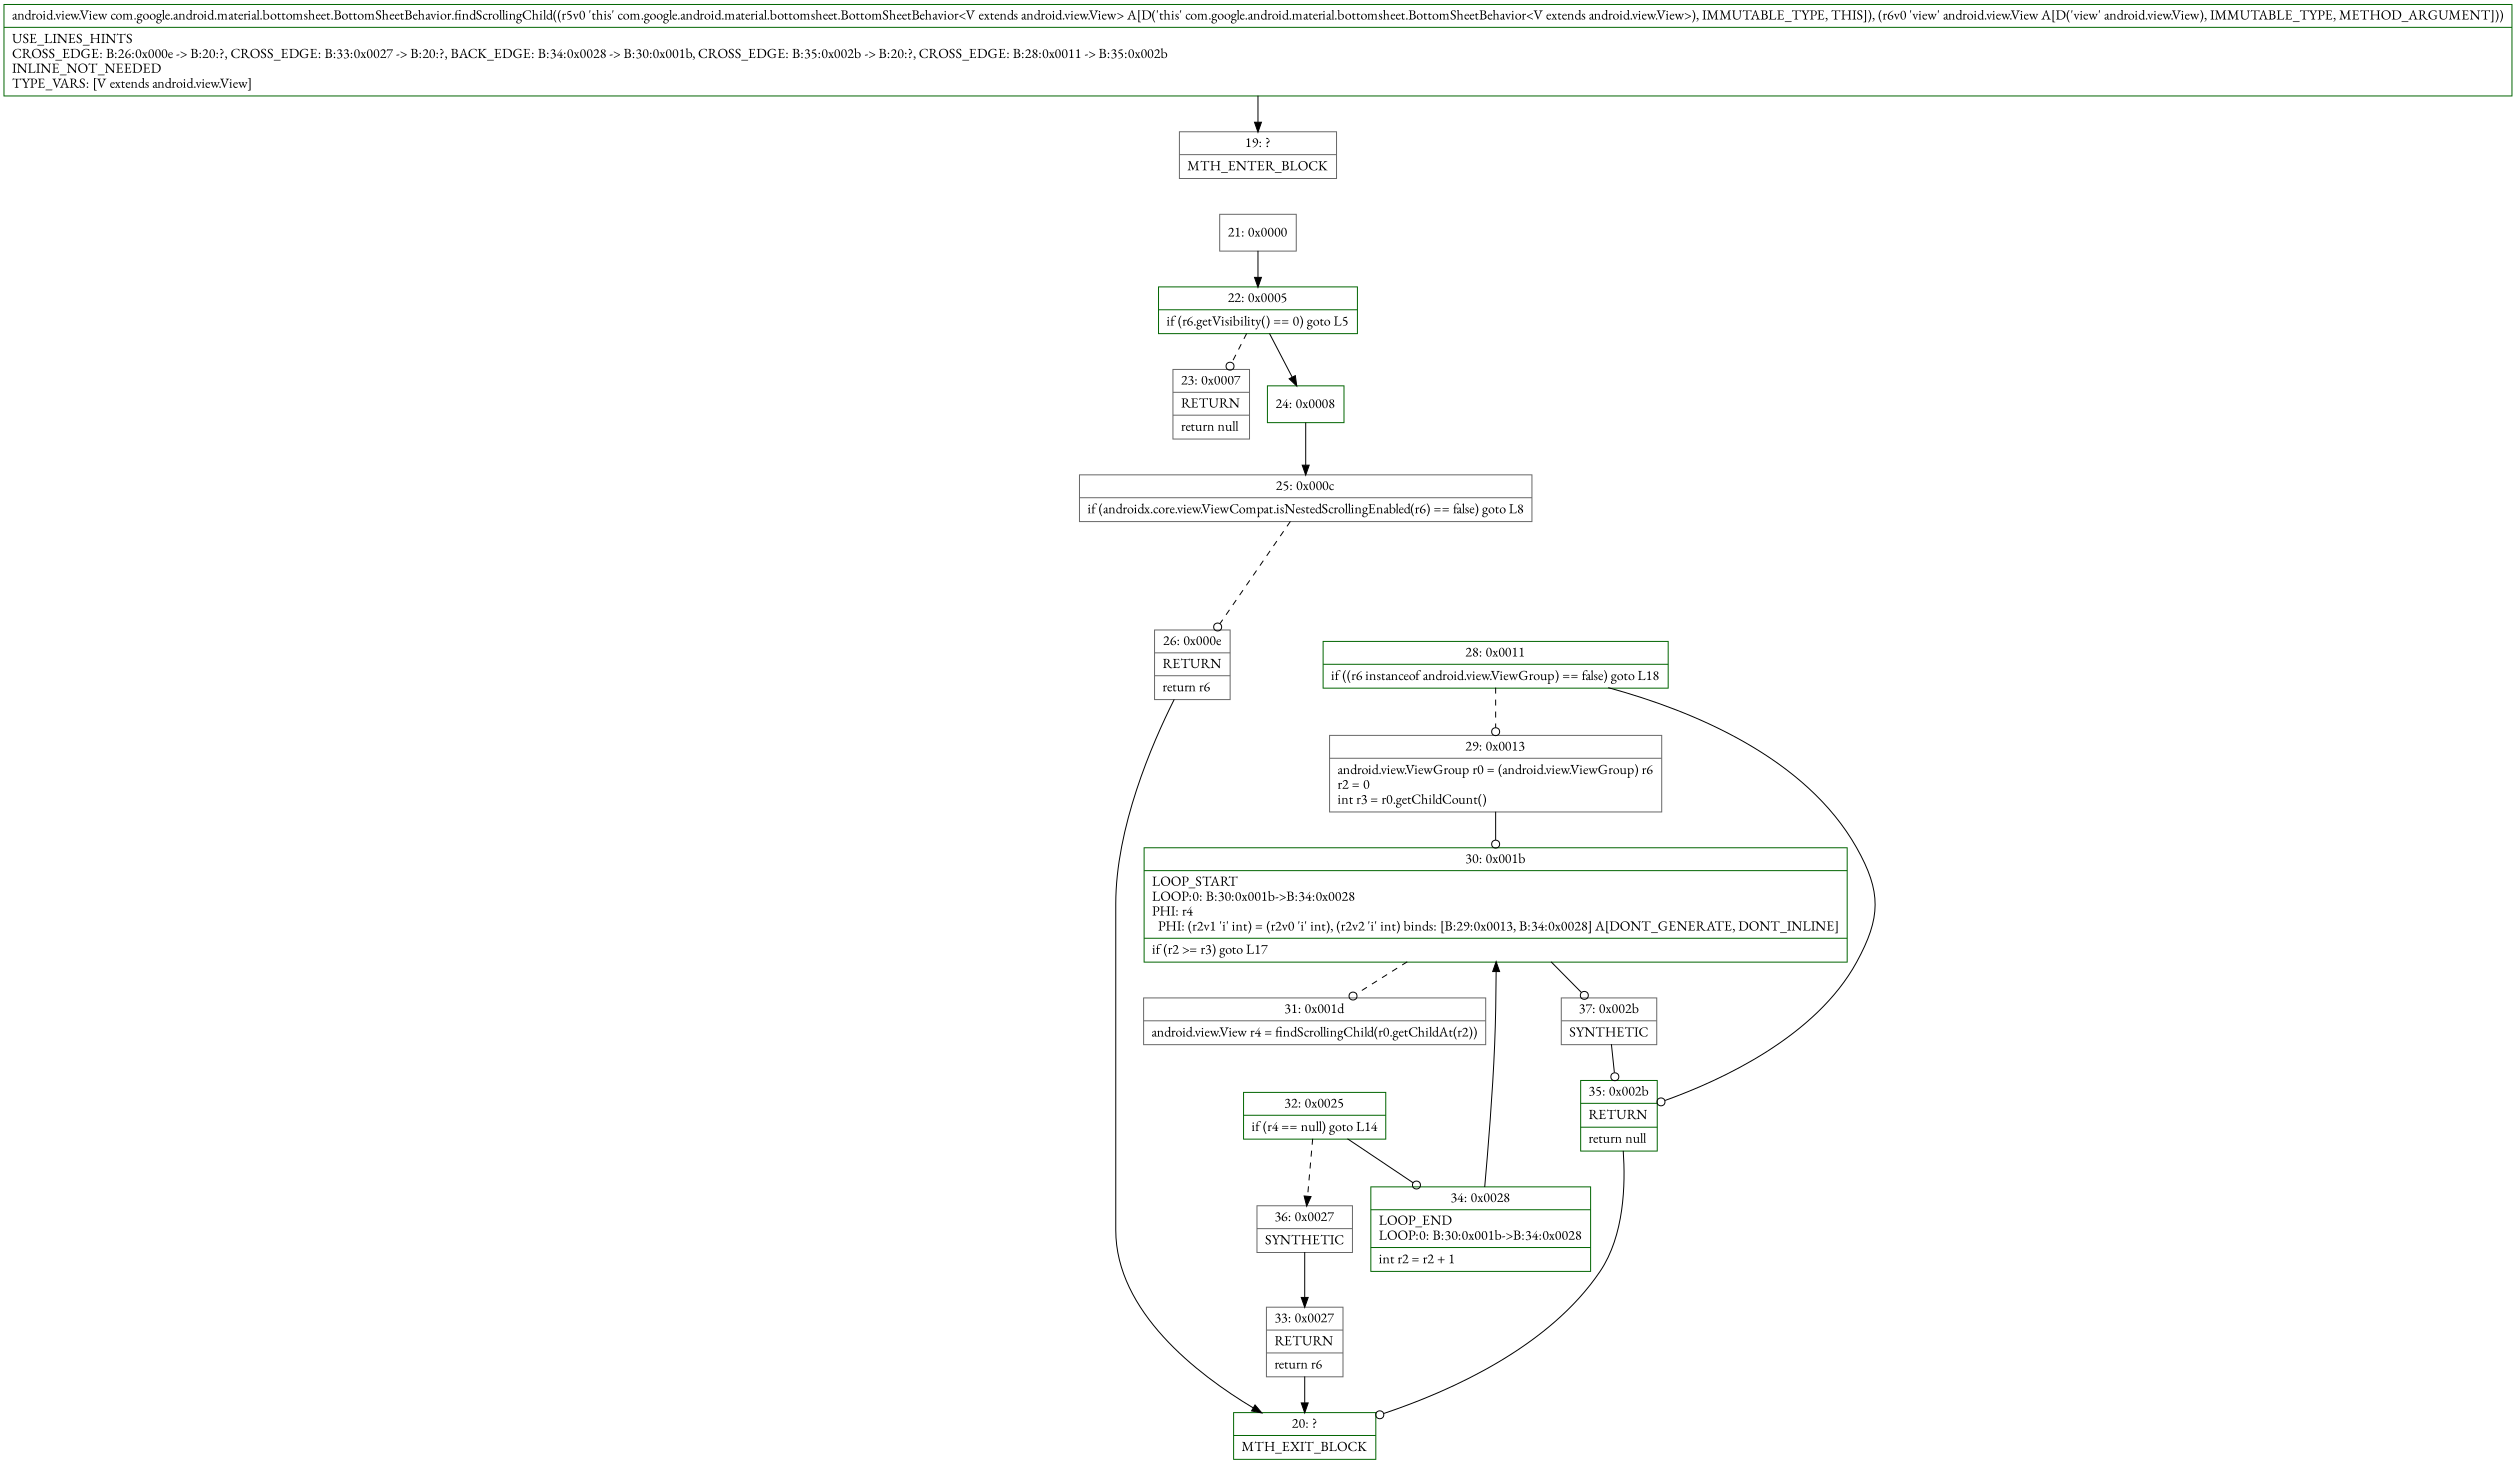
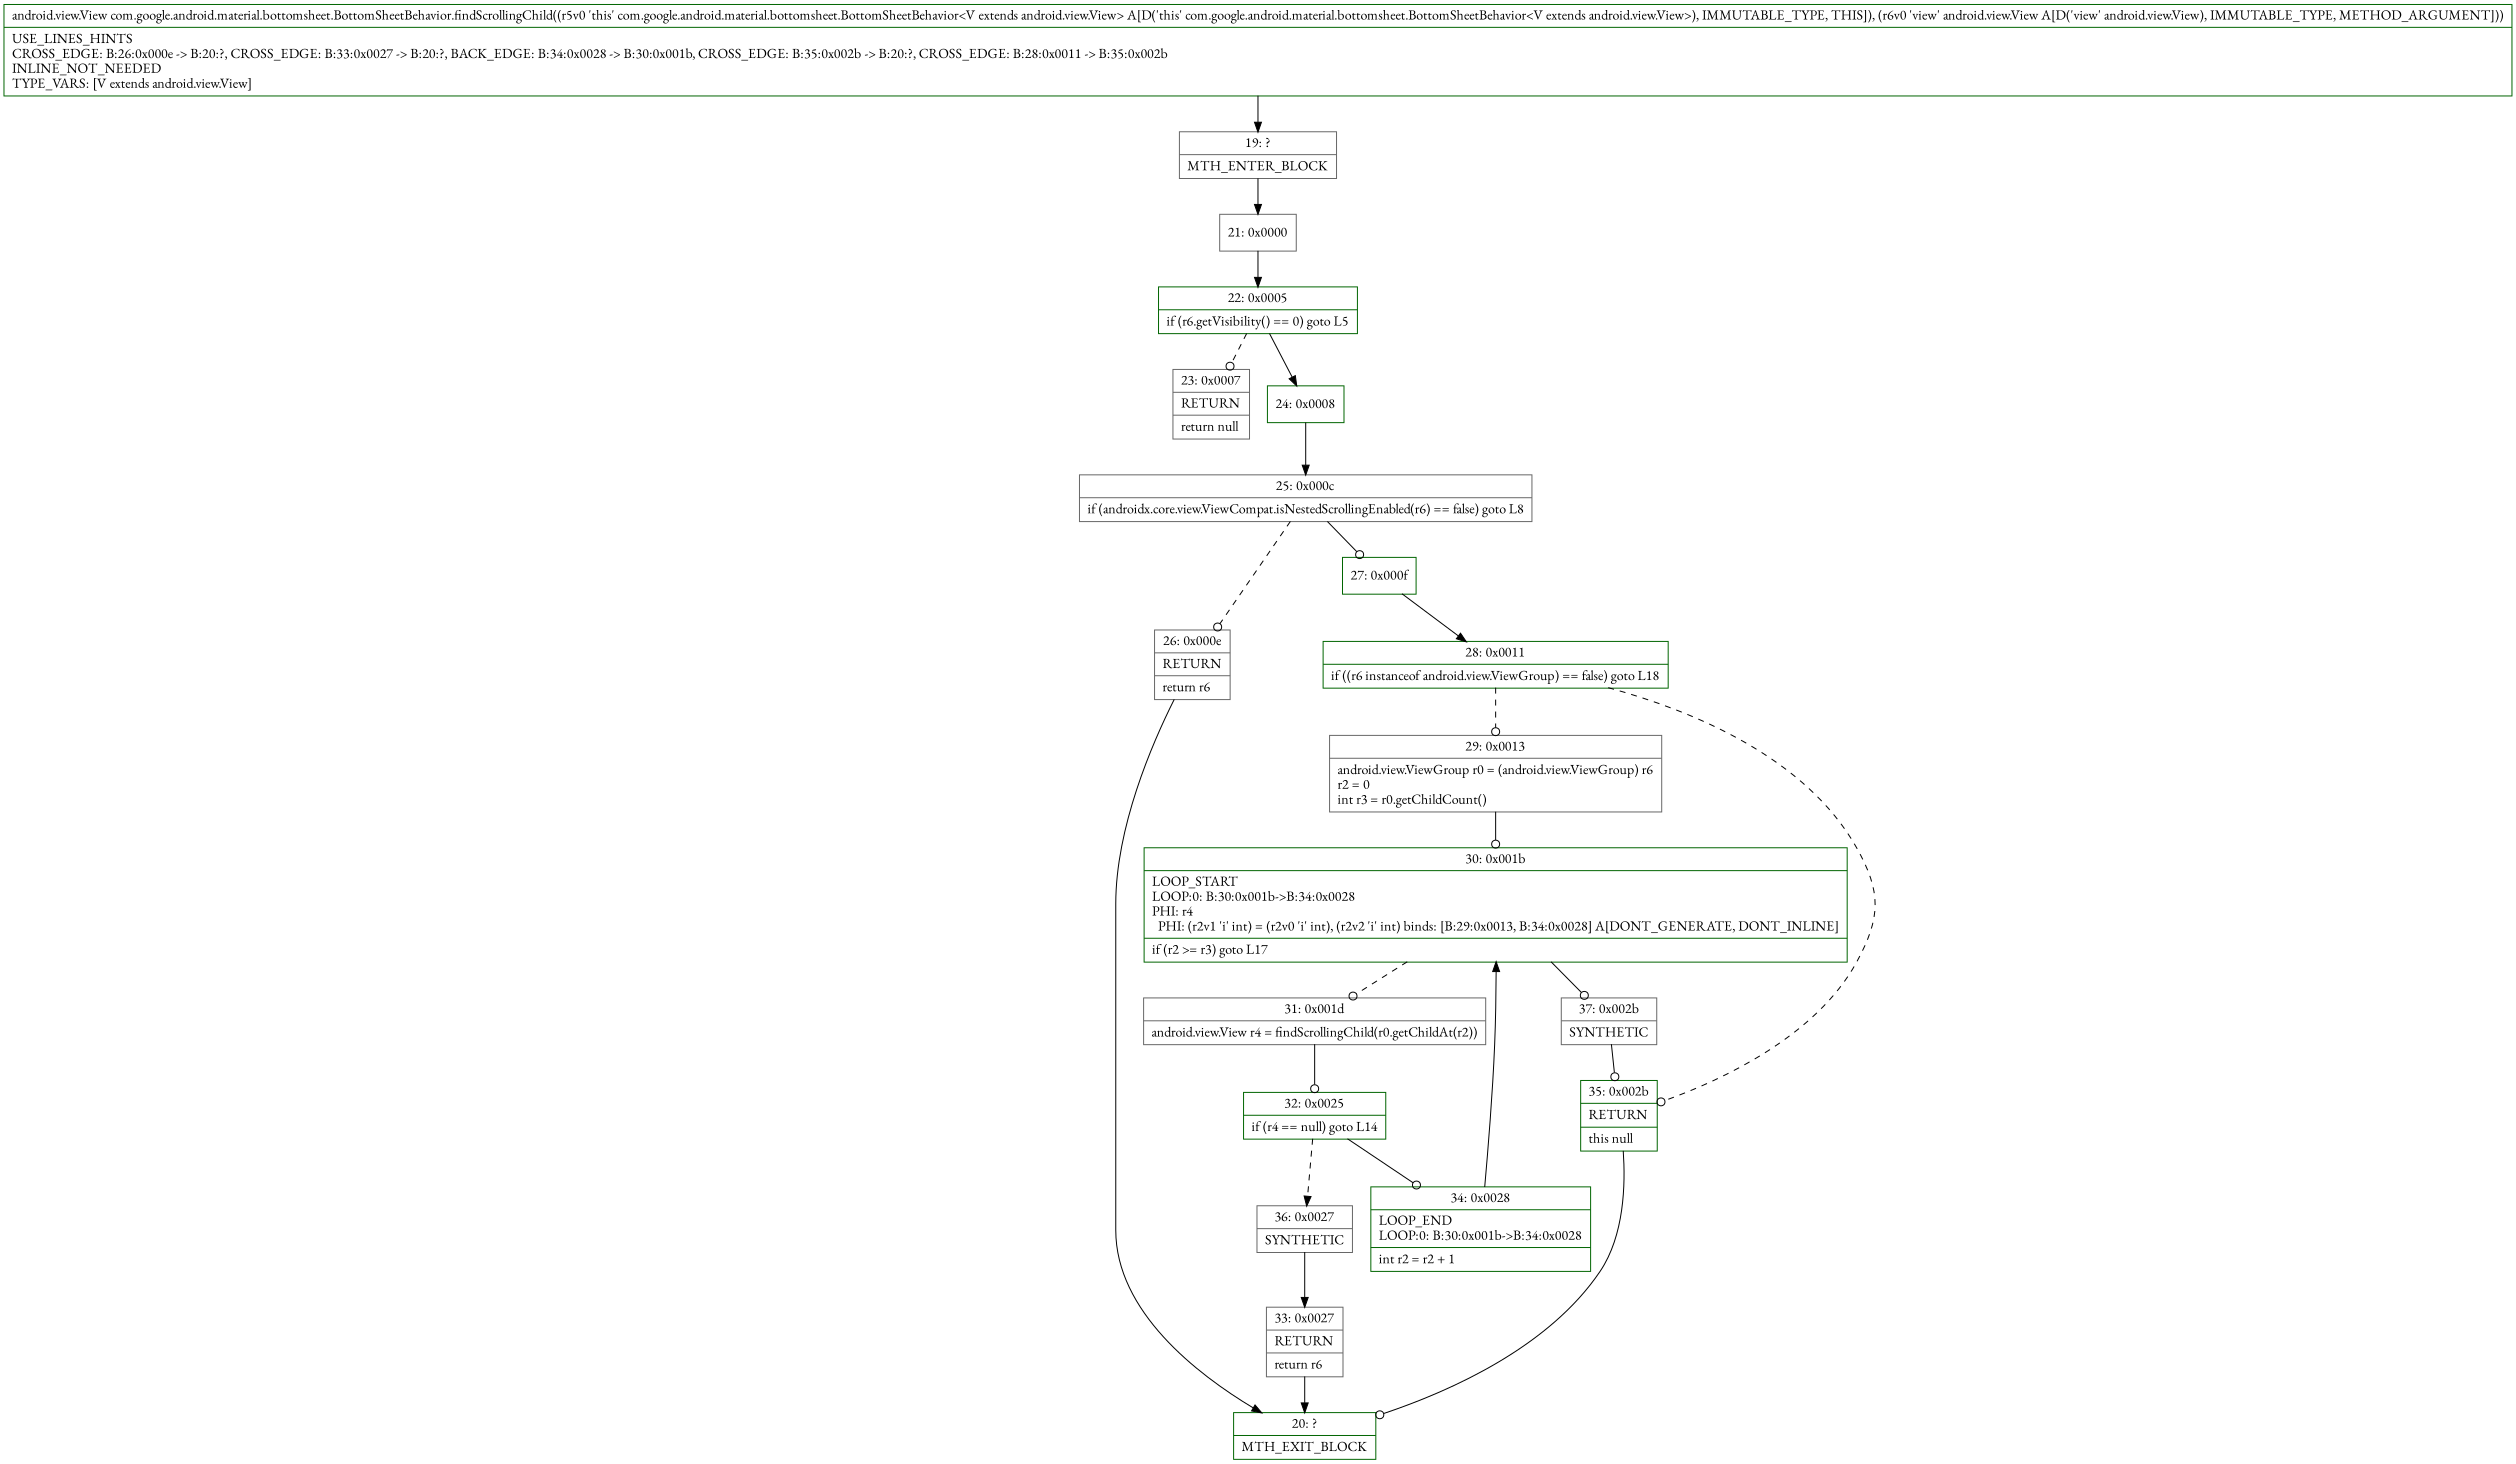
edge "19: ?" -> "21: 0x0000": added
node "27: 0x000f": added
edge "28: 0x0011" -> "35: 0x002b": style solid -> dashed
edge "31: 0x001d" -> "32: 0x0025": added
node "35: 0x002b": text "return null" -> "this null"
